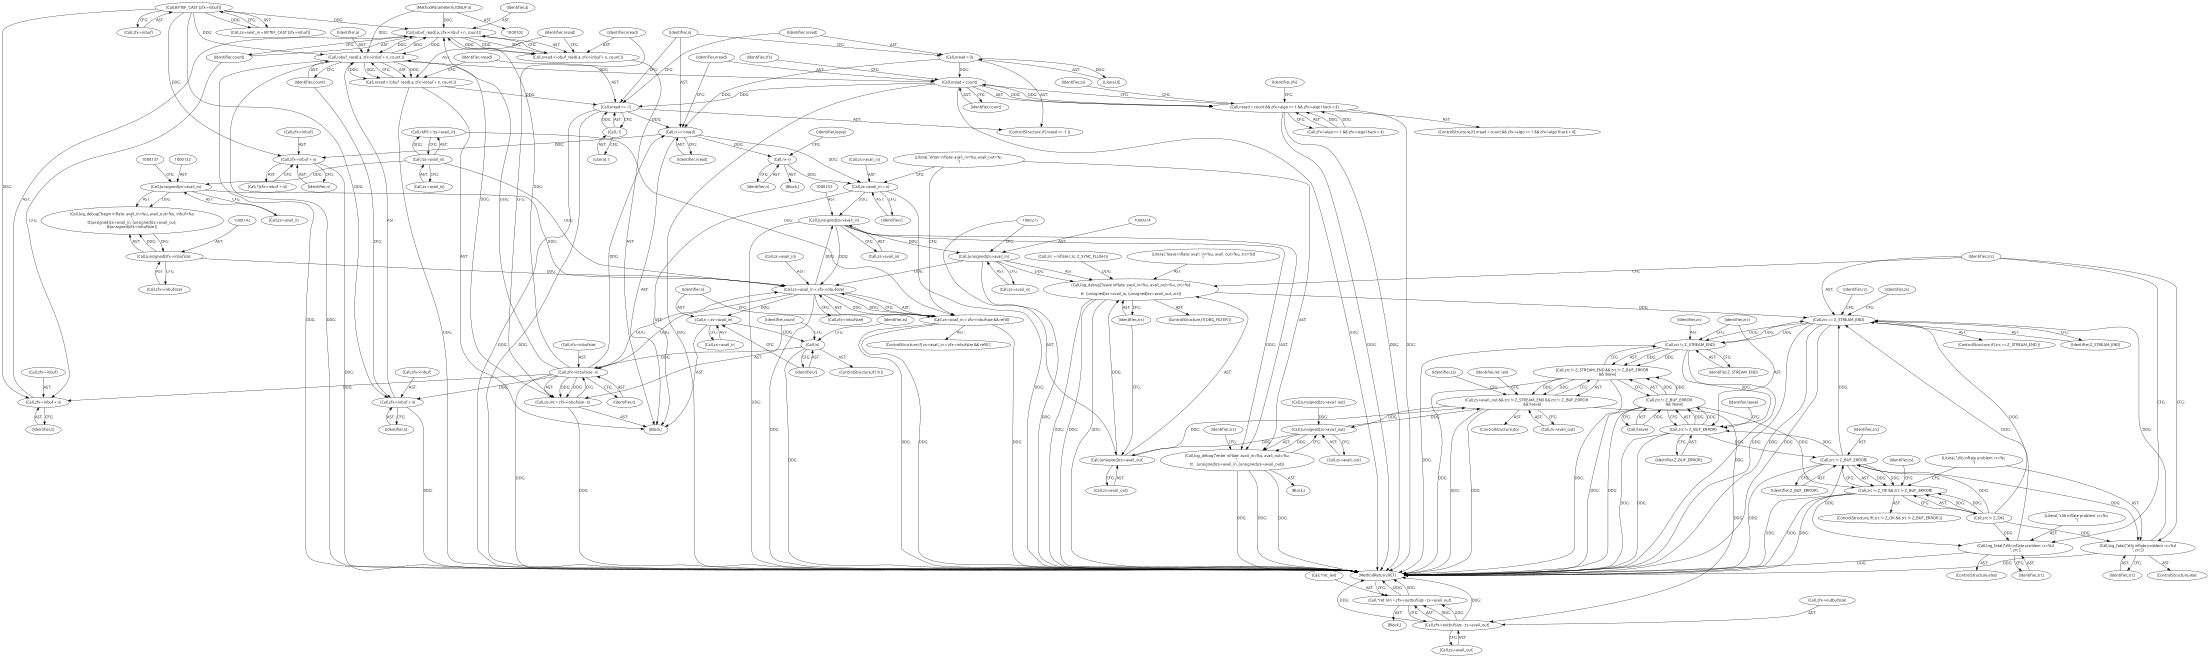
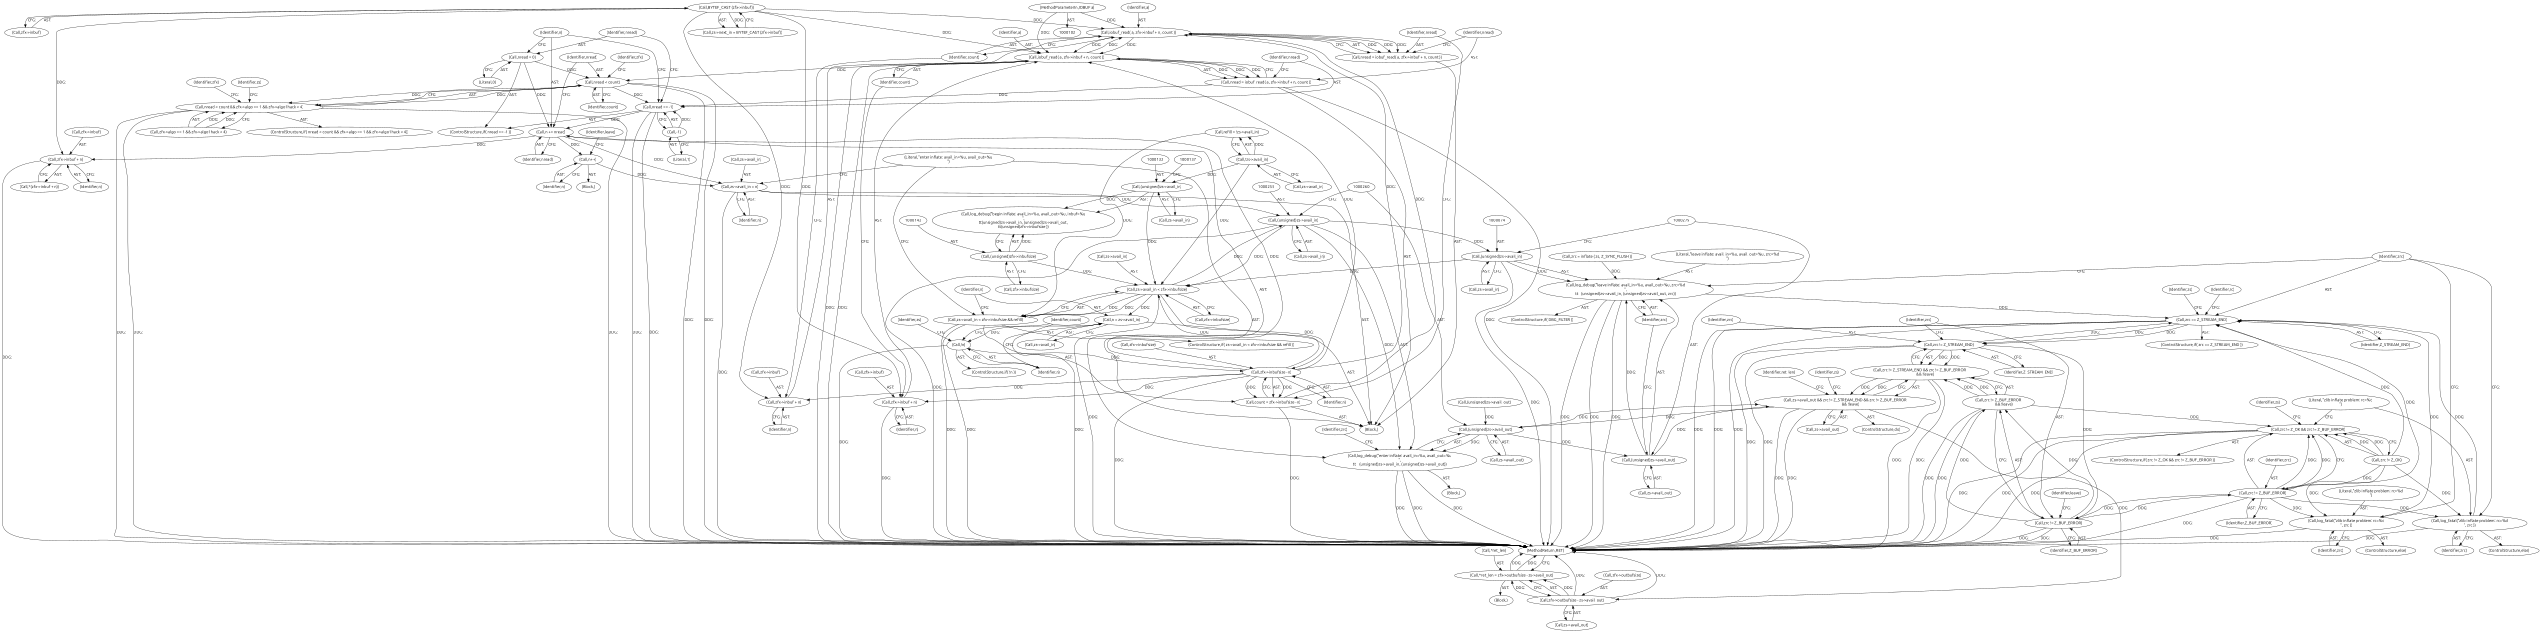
edge "(Call,nread = 0)" -> "(Literal,0)": label "DDG: " -> "CFG: "
node "1000260": added
node "(Call,!leave)": removed
